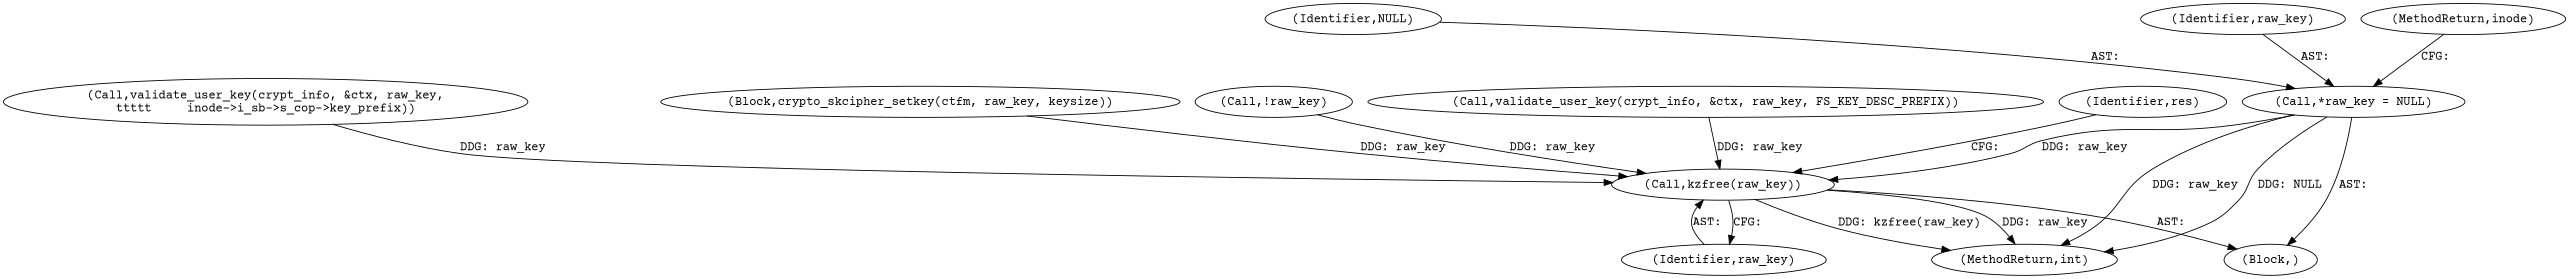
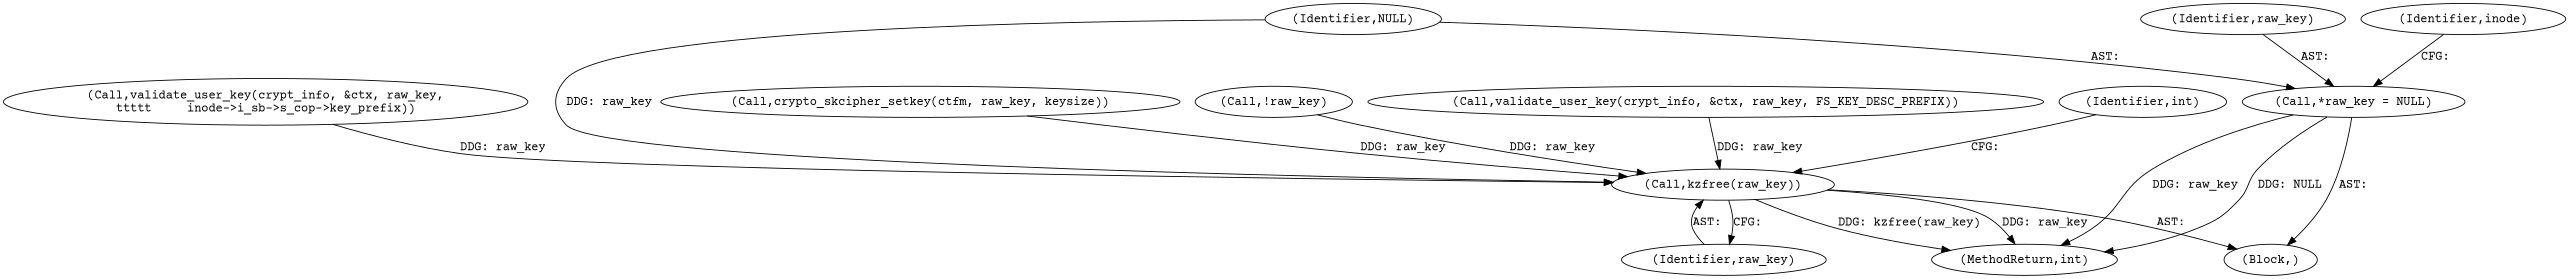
node "(MethodReturn,inode)": label "(MethodReturn,inode)" -> "(Identifier,inode)"
node "(Block,crypto_skcipher_setkey(ctfm, raw_key, keysize))": label "(Block,crypto_skcipher_setkey(ctfm, raw_key, keysize))" -> "(Call,crypto_skcipher_setkey(ctfm, raw_key, keysize))"
node "(Identifier,res)": label "(Identifier,res)" -> "(Identifier,int)"
edge "(Call,*raw_key = NULL)" -> "(Call,kzfree(raw_key))": now "(Identifier,NULL)" -> "(Call,kzfree(raw_key))"
